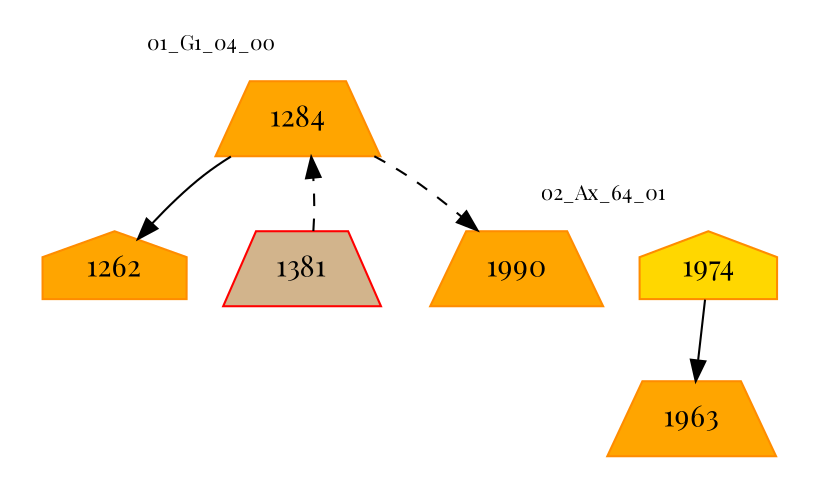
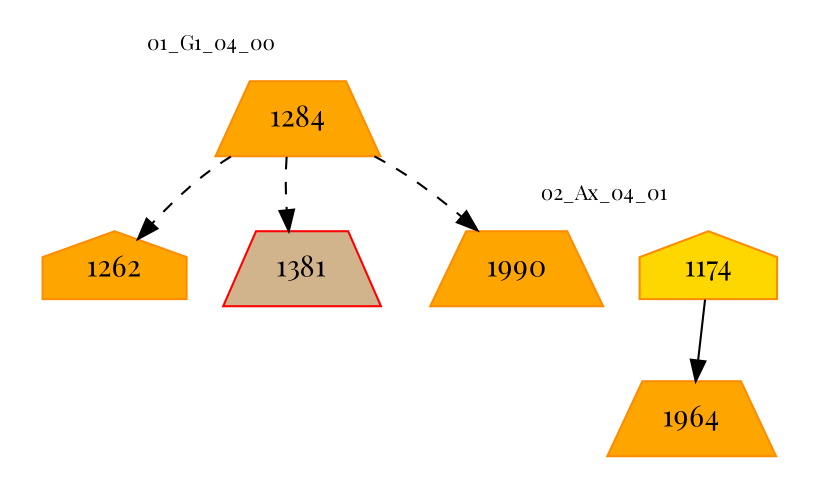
edge "1284" -> "1262": style solid -> dashed
cluster "02_Ax_64_01": label "02_Ax_64_01" -> "02_Ax_04_01"
edge "1381" -> "1284": reversed
node "1974": label "1974" -> "1174"
node "1963": label "1963" -> "1964"
